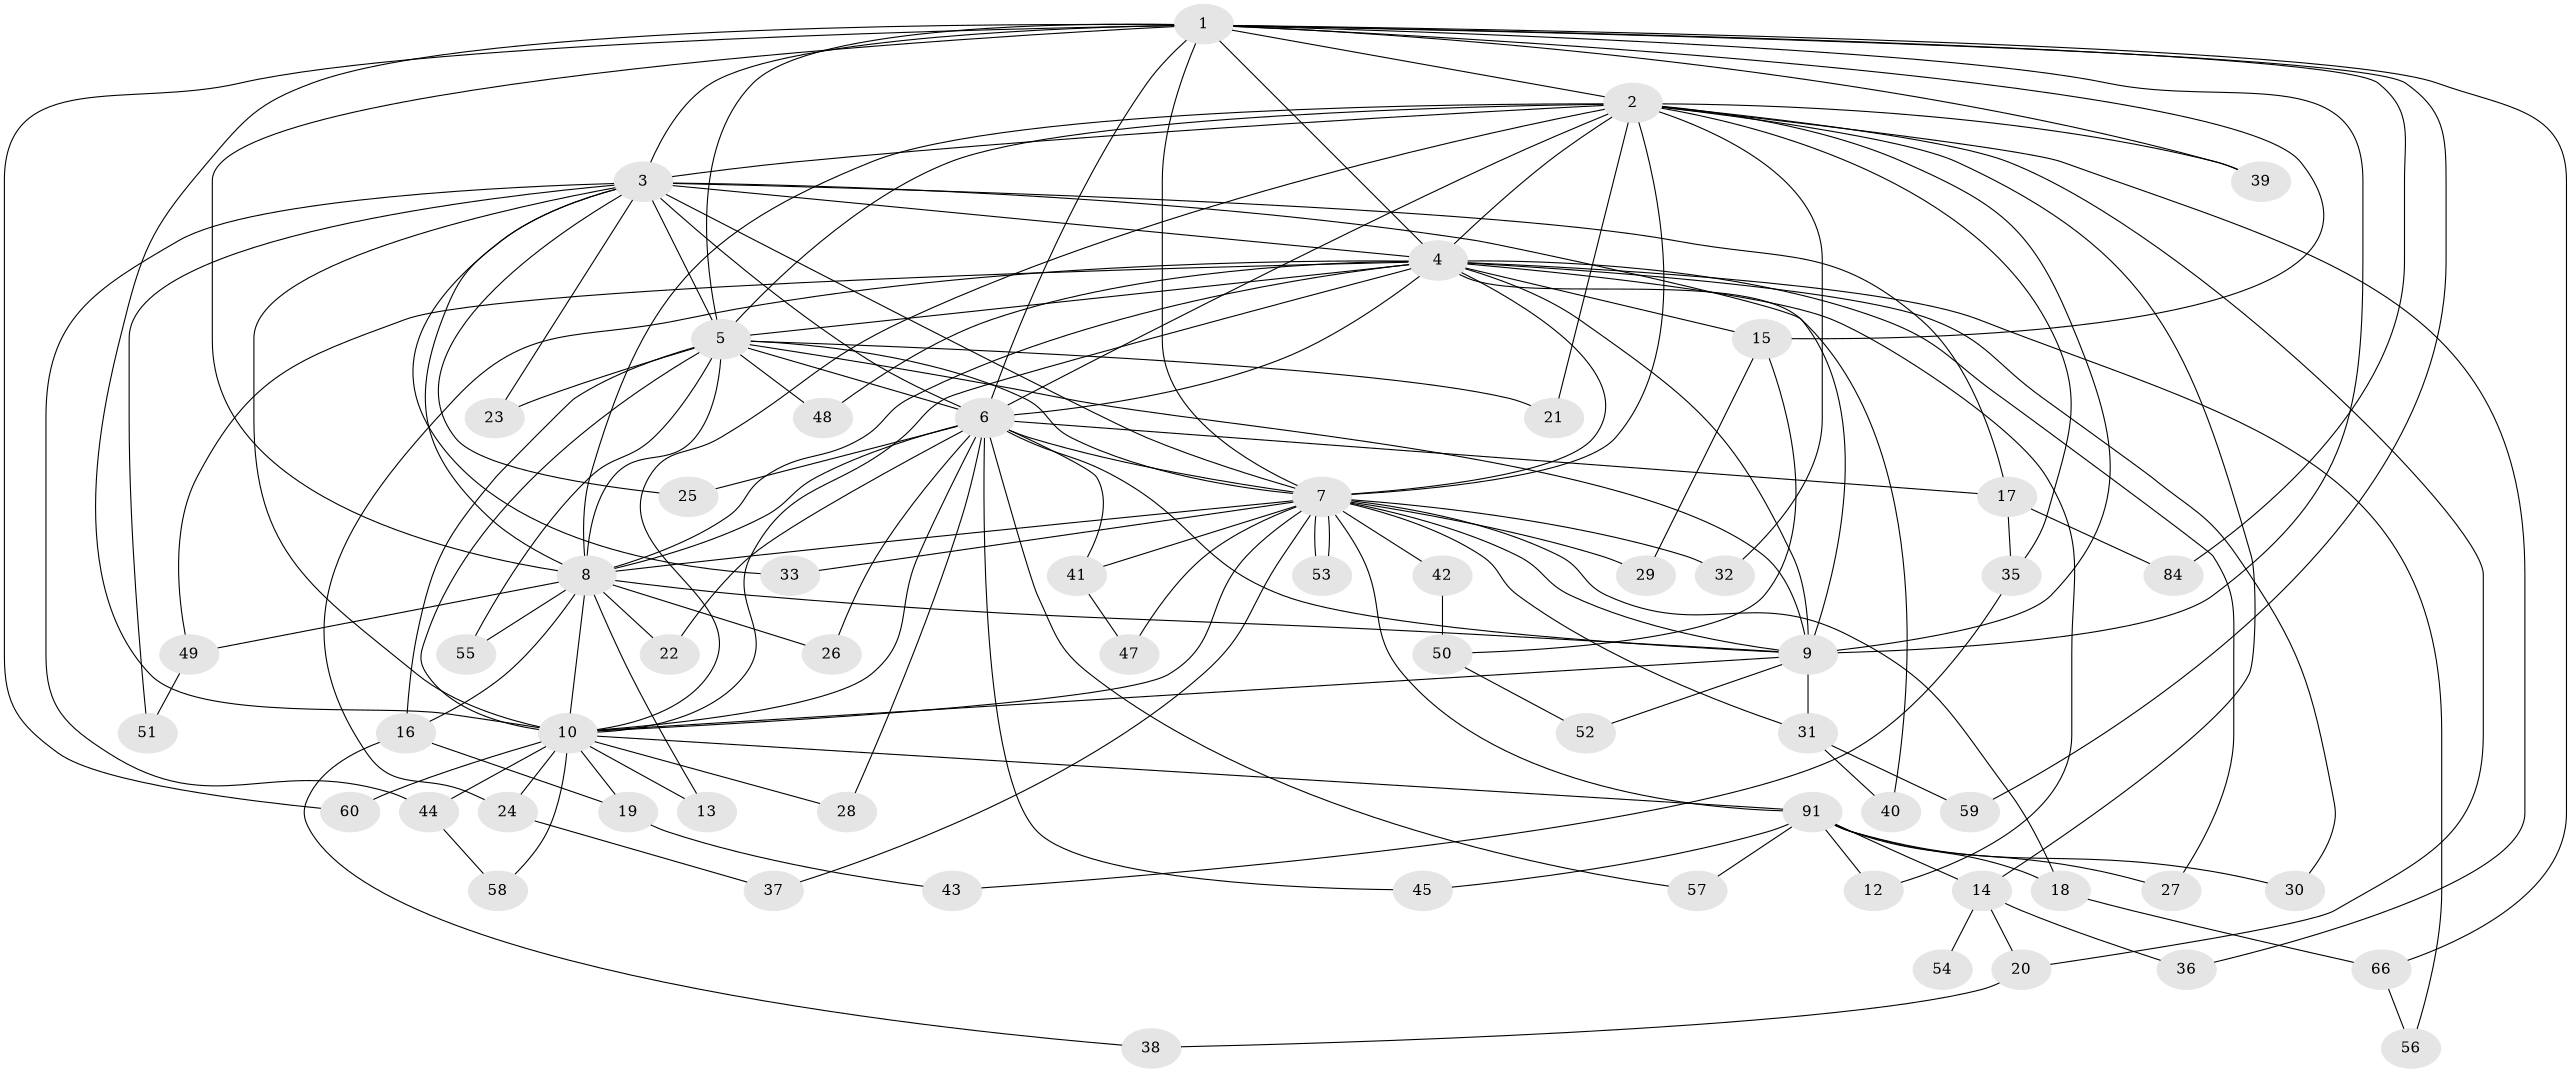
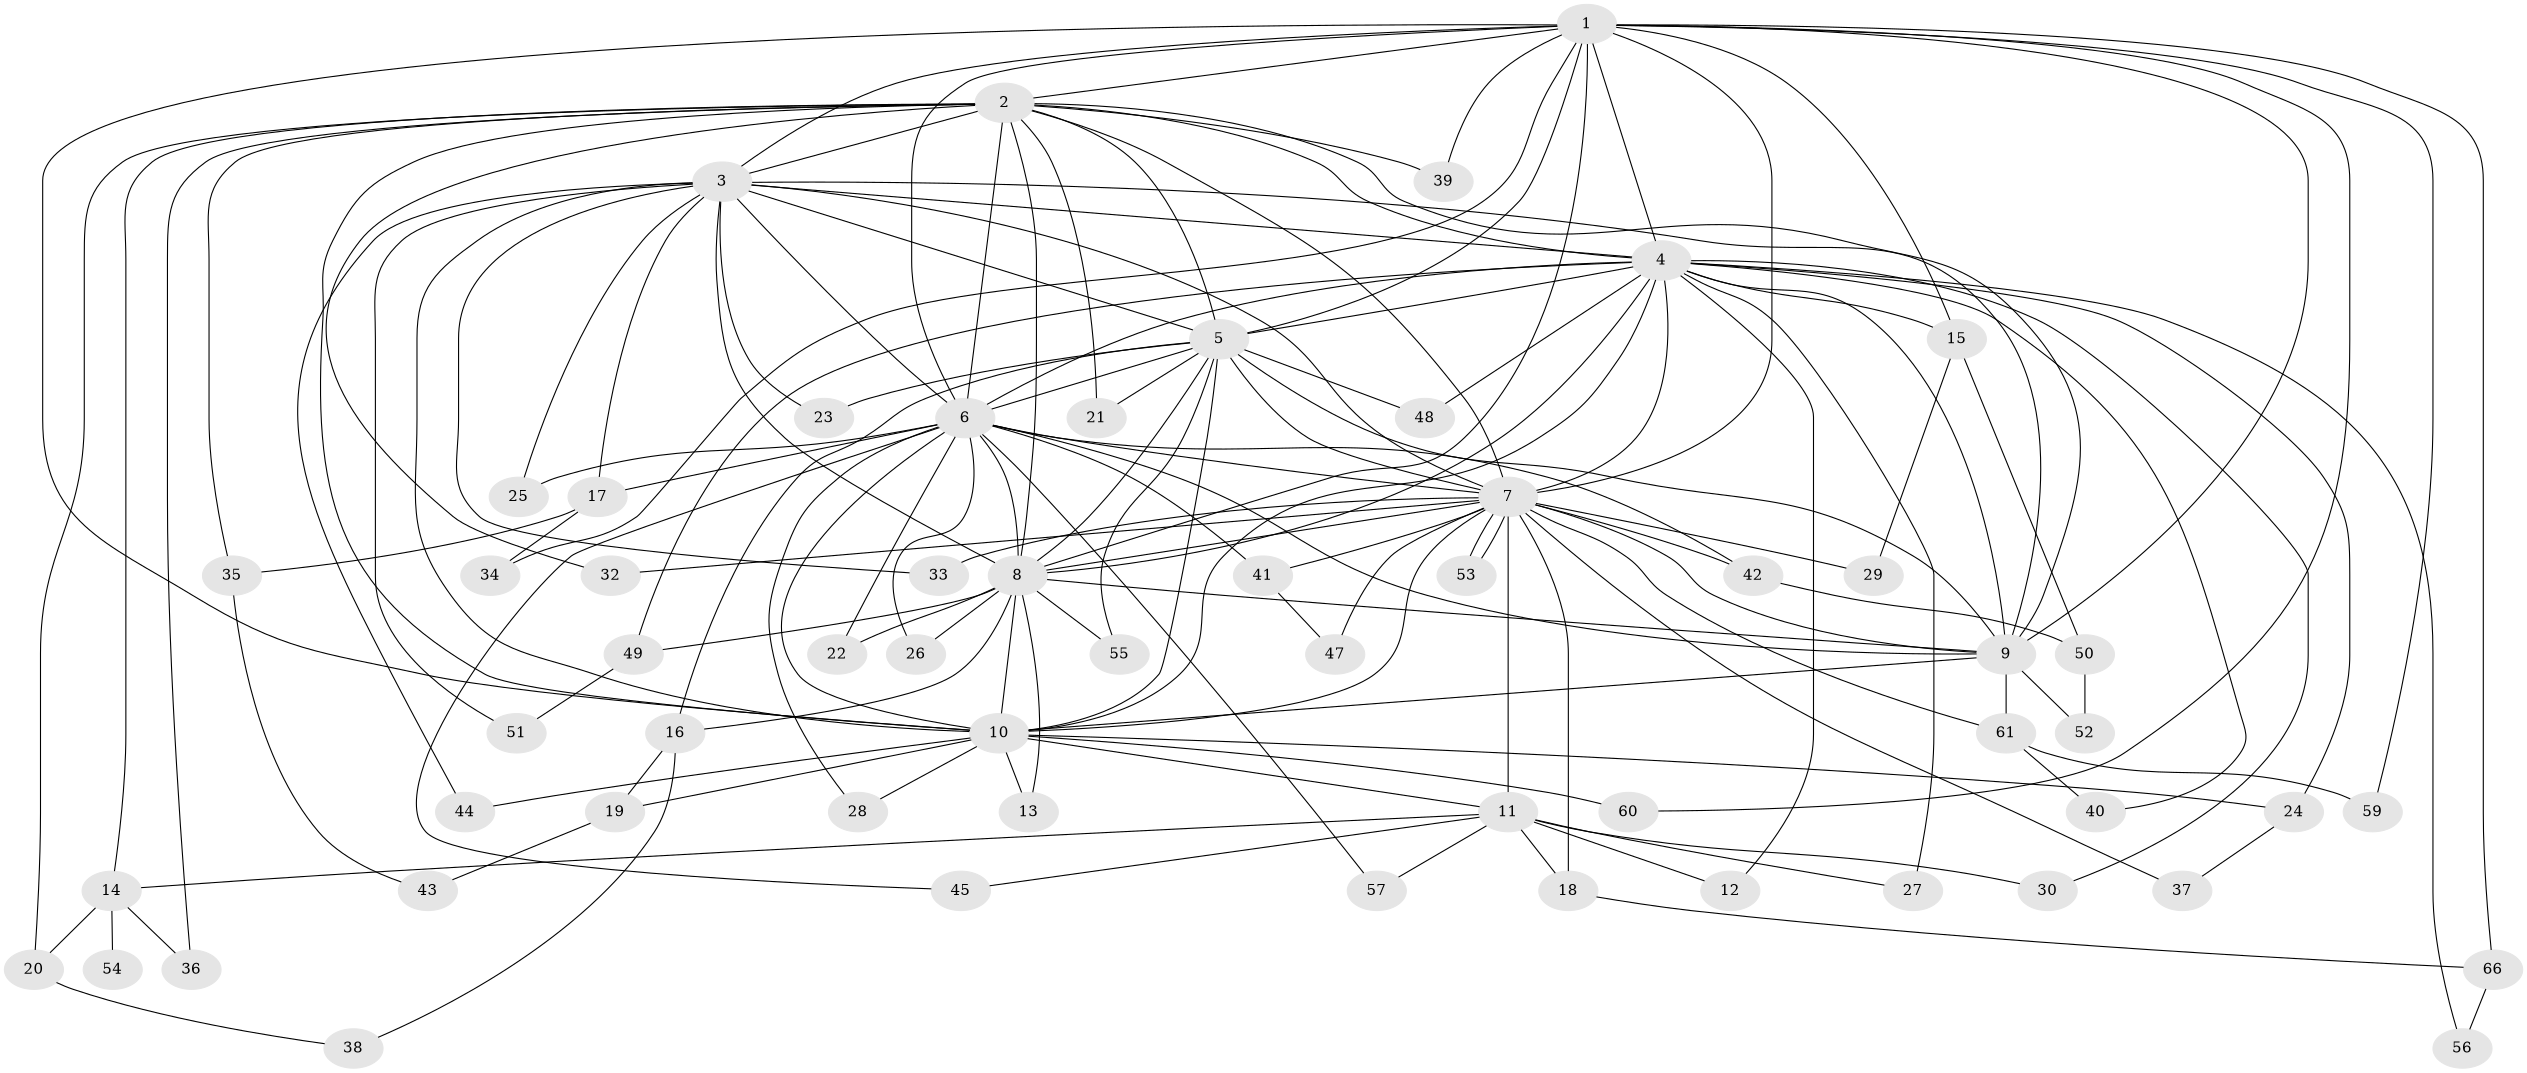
edge "6" -- "42": added
node "84": label "84" -> "34"
node "31": label "31" -> "61"
node "91": label "91" -> "11"
node "58": removed
